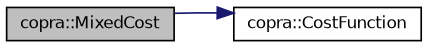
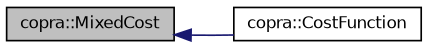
edge "copra::MixedCost" -> "copra::CostFunction": reversed
